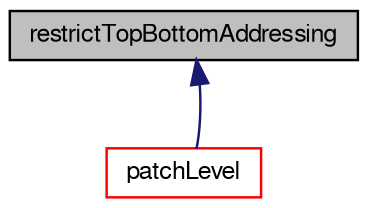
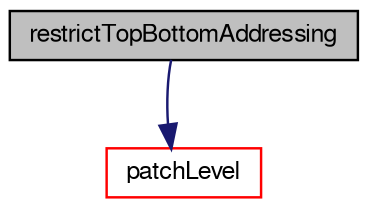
edge "patchLevel" -> "restrictTopBottomAddressing": reversed
